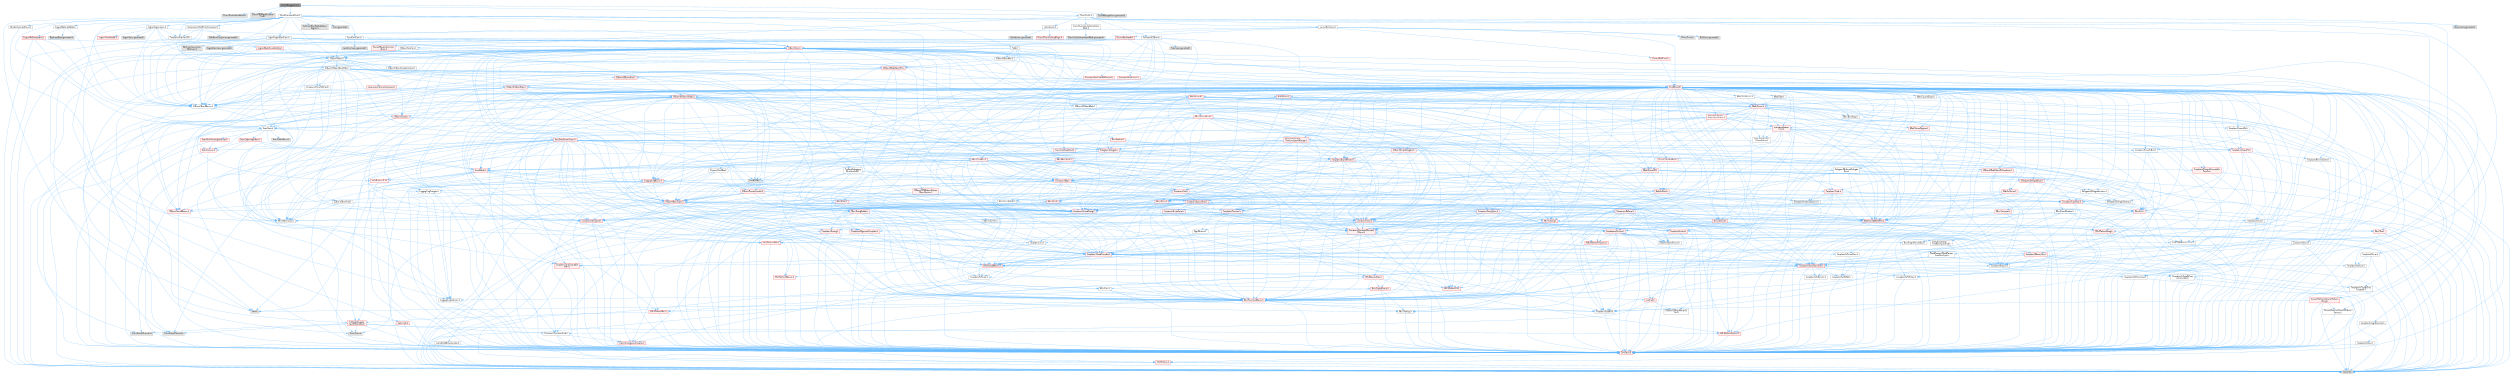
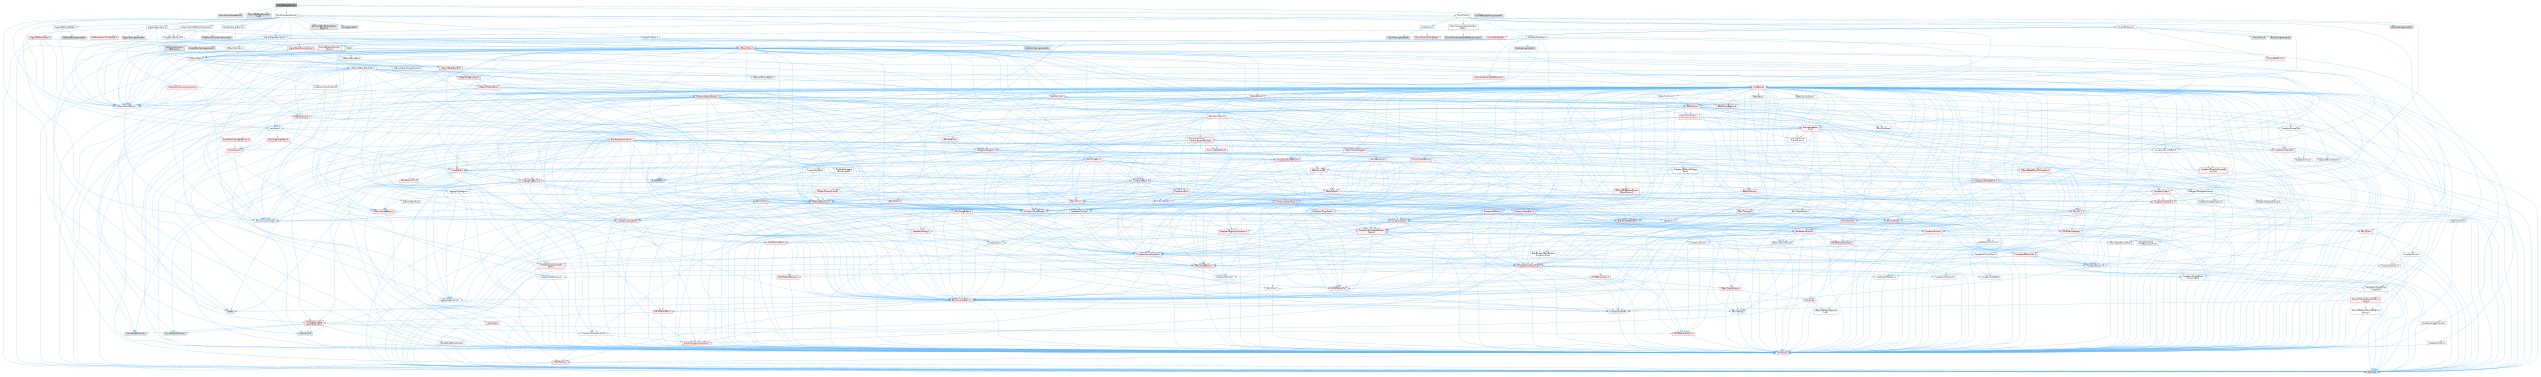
node "Engine/TimerHandle.h": label "Engine/TimerHandle.h" -> "NetSerialization/TimerHandle.h"
node "Animation/UObject.h": label "Animation/UObject.h" -> "Animation/AnimTypes.h"
node "Animation/AnimEnums.h": removed
node "Stats/GlobalStats.inl": removed
edge "Containers/StringConv.h" -> "Templates/IsArray.h": now "Containers/StringConv.h" -> "Containers/Queue.h"
node "Misc/MemoryOps.h": label "Misc/MemoryOps.h" -> "Misc/EnumClassFlags.h"
node "AutoRTFM/NumericLimits.h": label "AutoRTFM/NumericLimits.h" -> "Math/NumericLimits.h"
